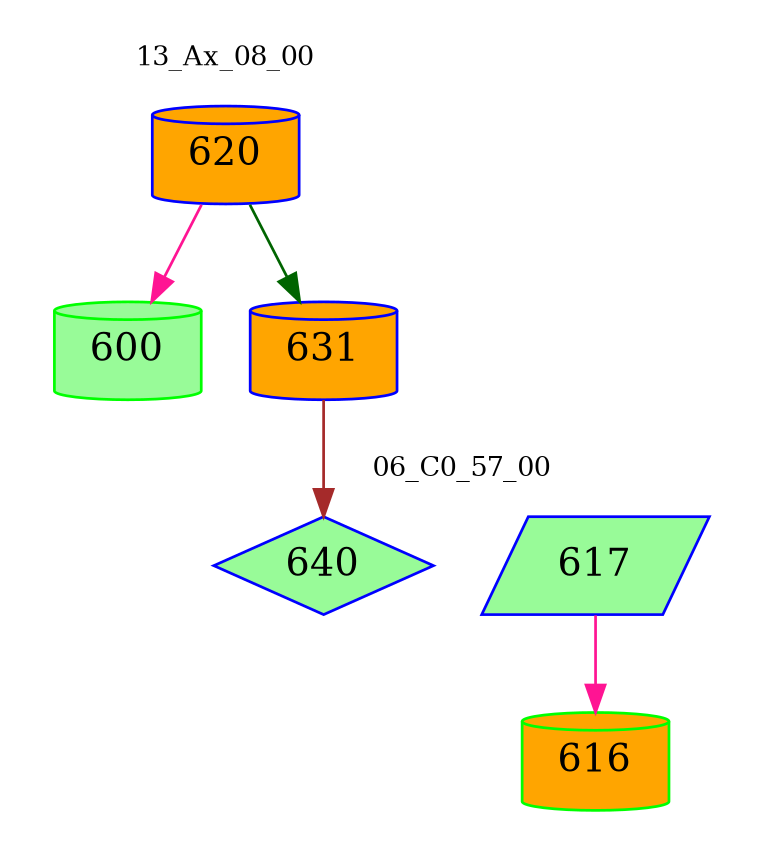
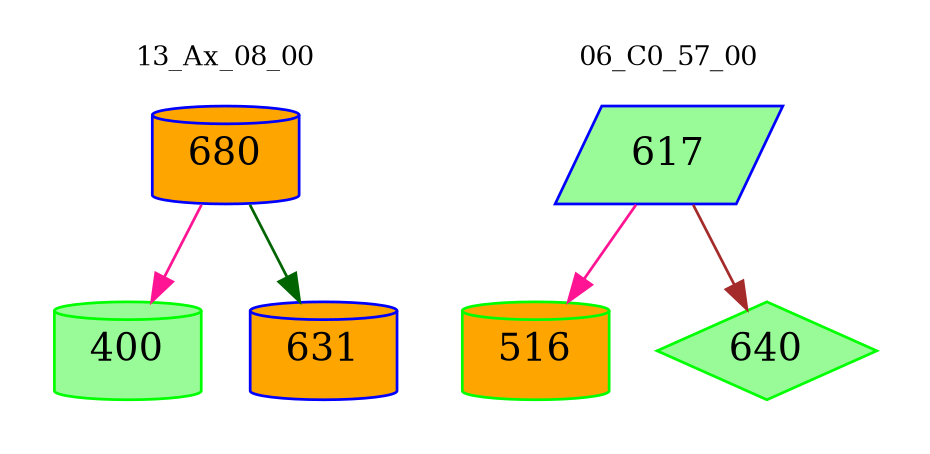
node "620": label "620" -> "680"
node "600": label "600" -> "400"
edge "631" -> "640": now "617" -> "640"
node "640": color blue -> green
node "616": label "616" -> "516"
